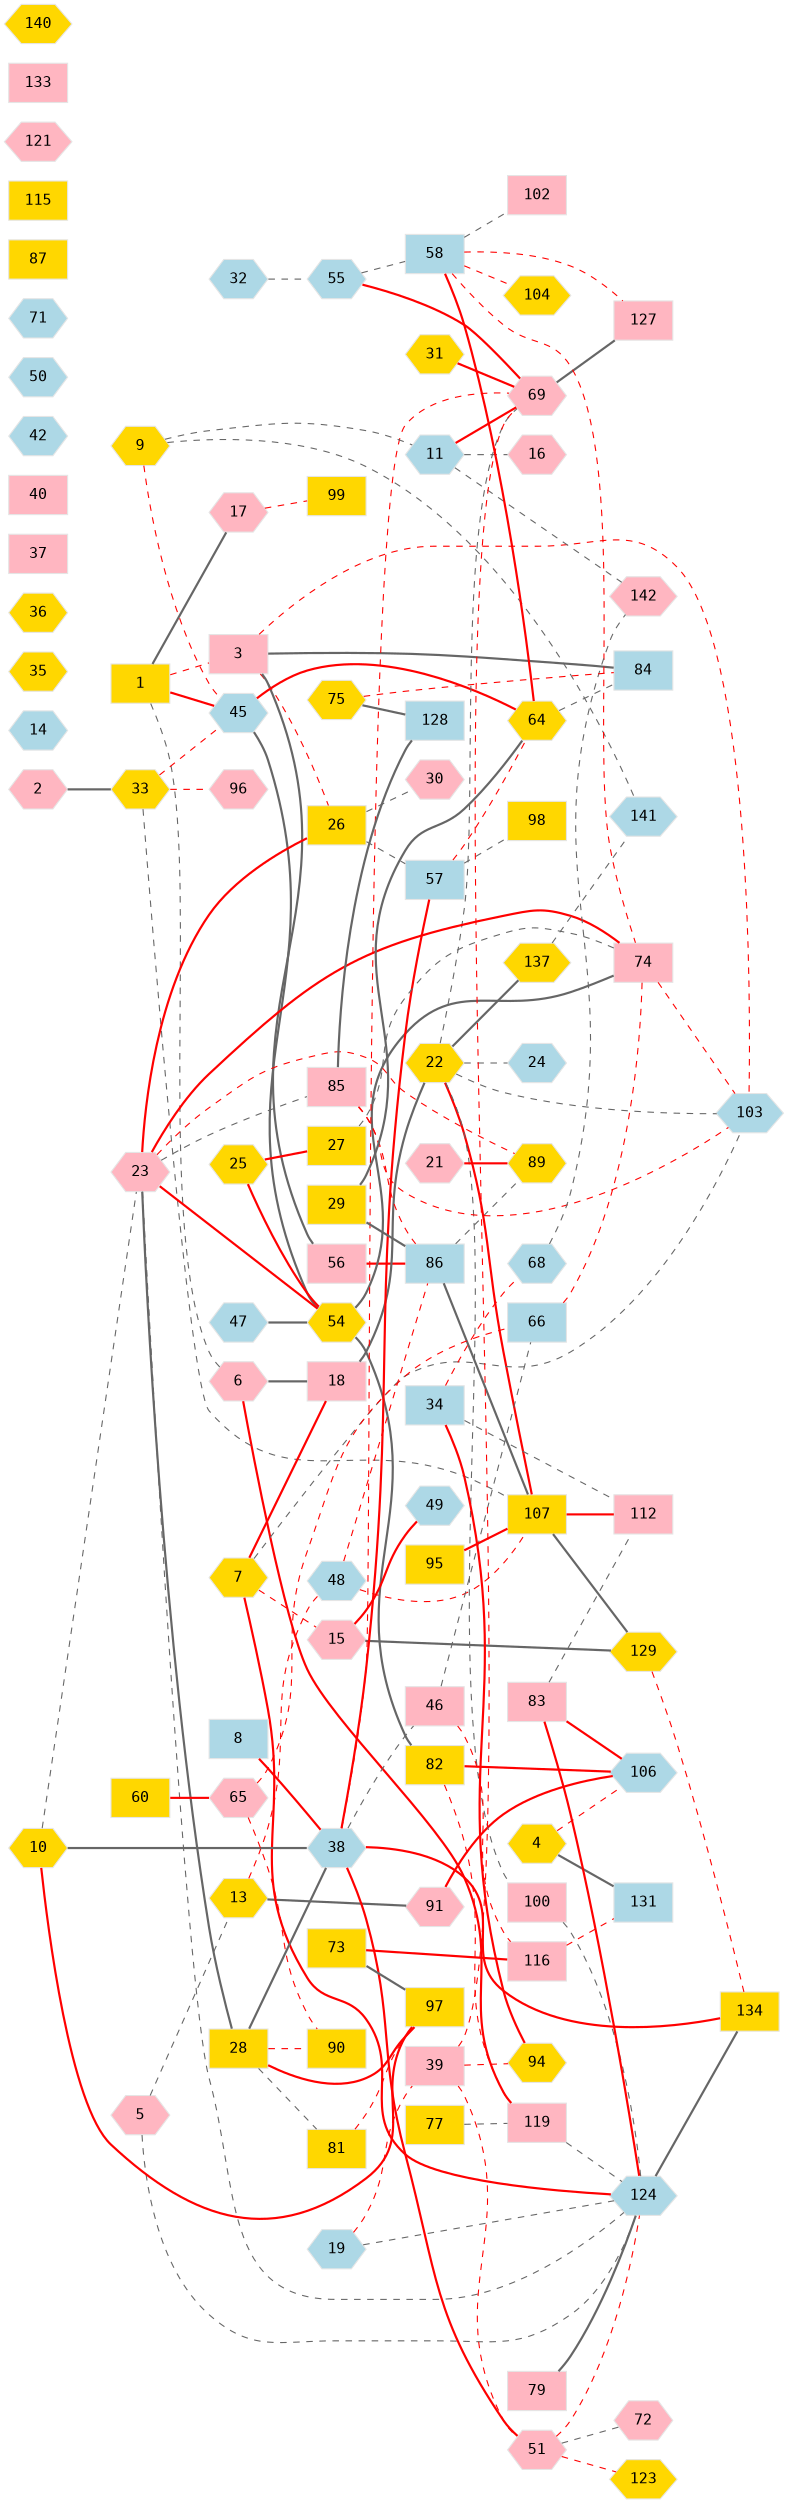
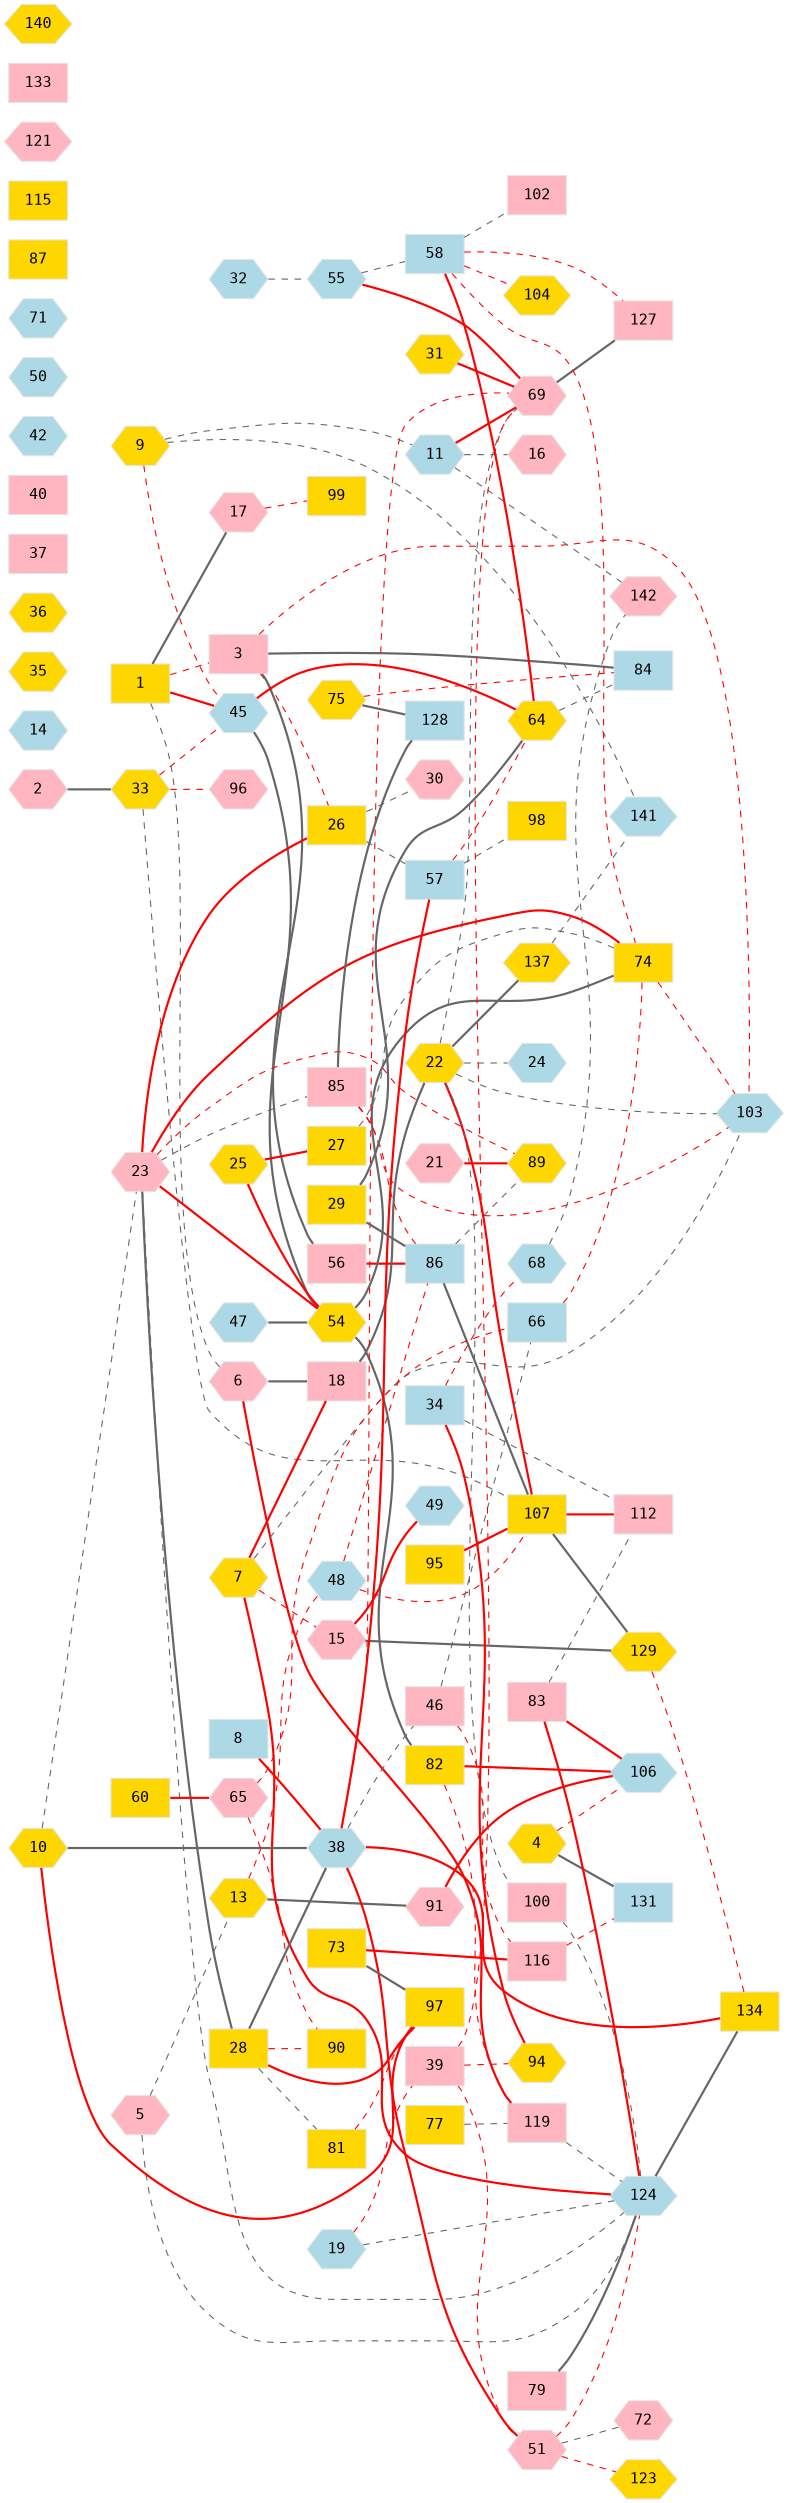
node "74": fillcolor lightpink -> gold
